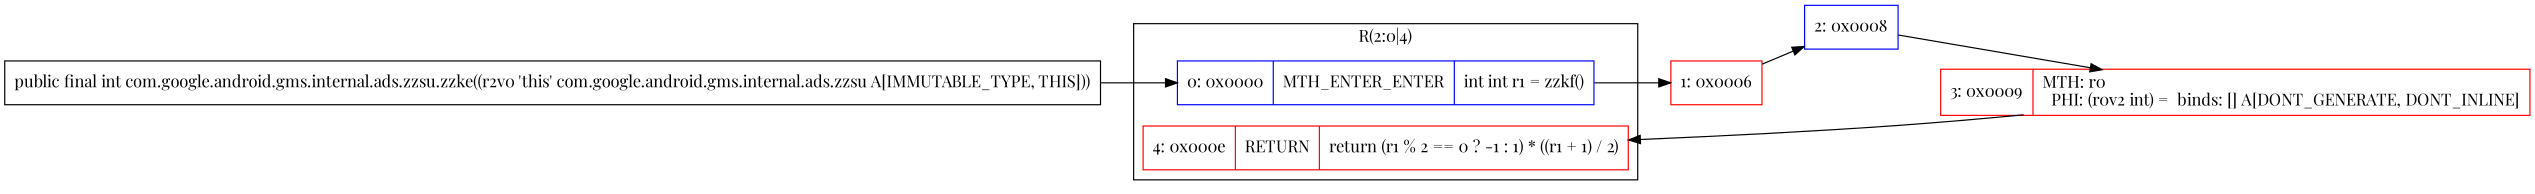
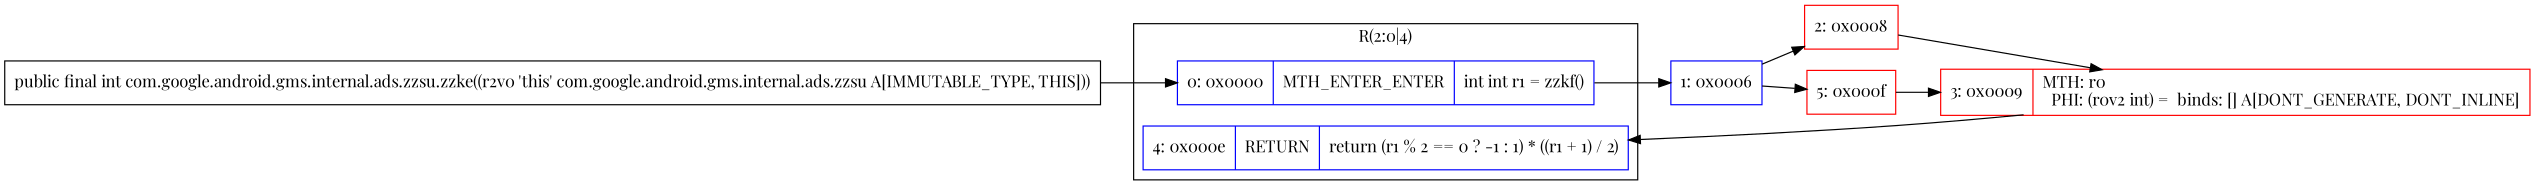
node "2: 0x0008": color blue -> red
node "1: 0x0006": color red -> blue
node "5: 0x000f": added
node "4: 0x000e": color red -> blue
